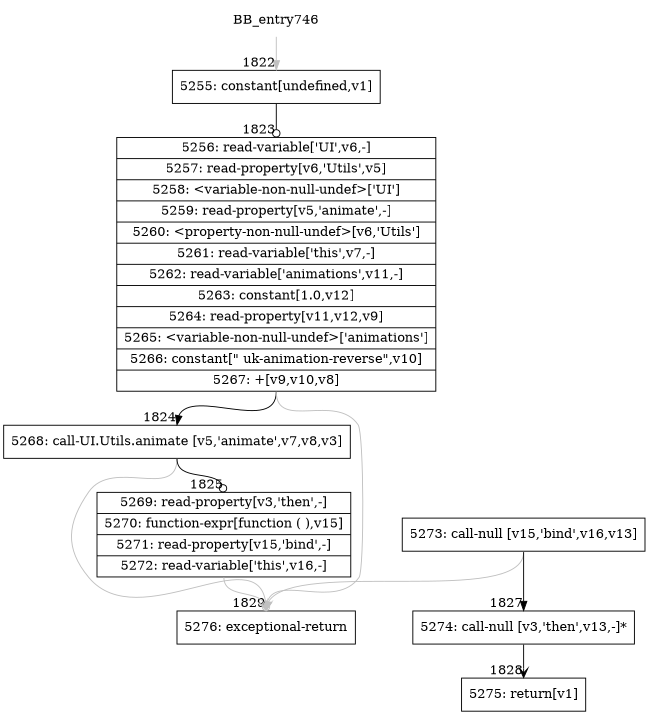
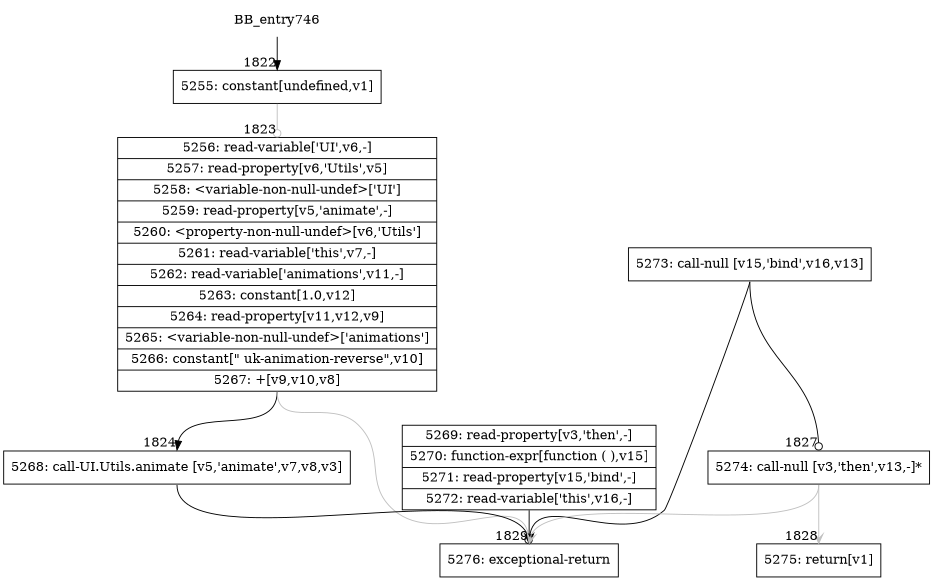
edge "BB_entry746" -> "5255: constant[undefined,v1]": color gray -> black
edge "5255: constant[undefined,v1]" -> "5256: read-variable['UI',v6,-]": color black -> gray
edge "5268: call-UI.Utils.animate [v5,'animate',v7,v8,v3]" -> "5269: read-property[v3,'then',-]": removed
edge "5274: call-null [v3,'then',v13,-]*" -> "5276: exceptional-return": added
edge "5268: call-UI.Utils.animate [v5,'animate',v7,v8,v3]" -> "5276: exceptional-return": color gray -> black
edge "5273: call-null [v15,'bind',v16,v13]" -> "5274: call-null [v3,'then',v13,-]*": arrowhead normal -> odot
edge "5273: call-null [v15,'bind',v16,v13]" -> "5276: exceptional-return": color gray -> black
edge "5269: read-property[v3,'then',-]" -> "5276: exceptional-return": color gray -> black
edge "5274: call-null [v3,'then',v13,-]*" -> "5275: return[v1]": color black -> gray
